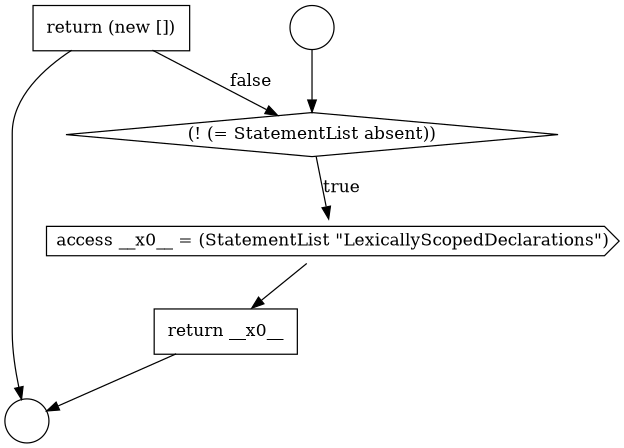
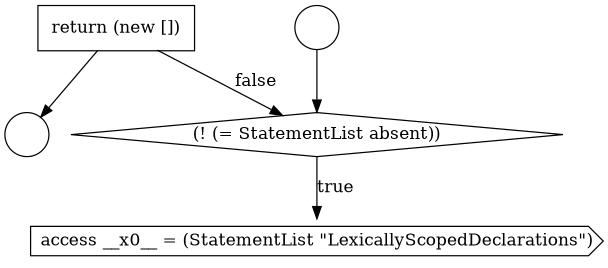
node "return __x0__": removed
